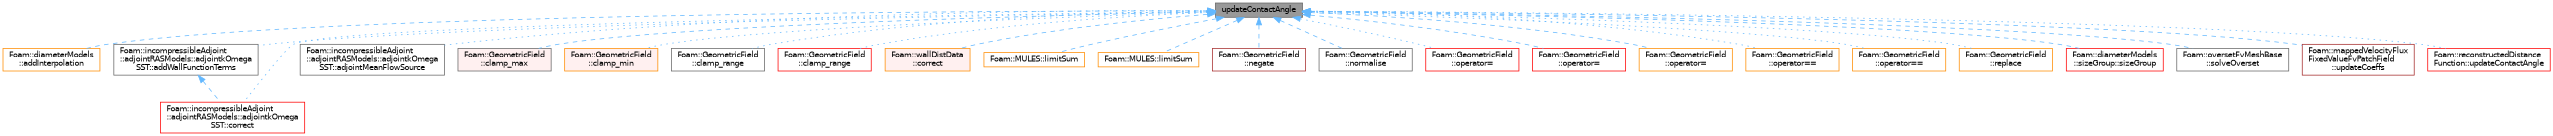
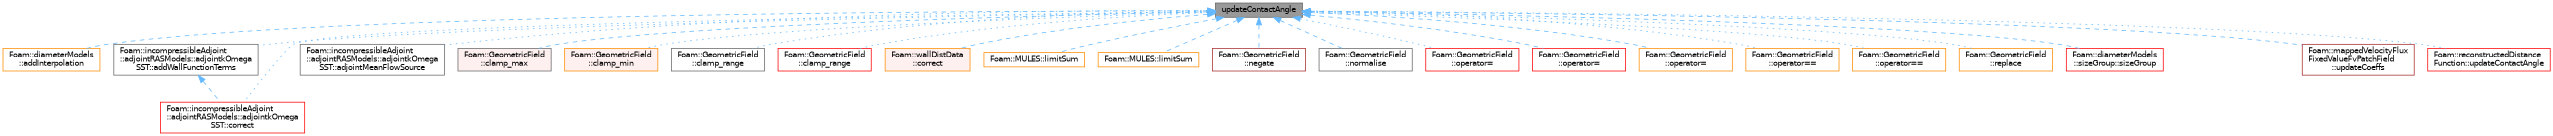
node "Foam::oversetFvMeshBase ::solveOverset": removed
